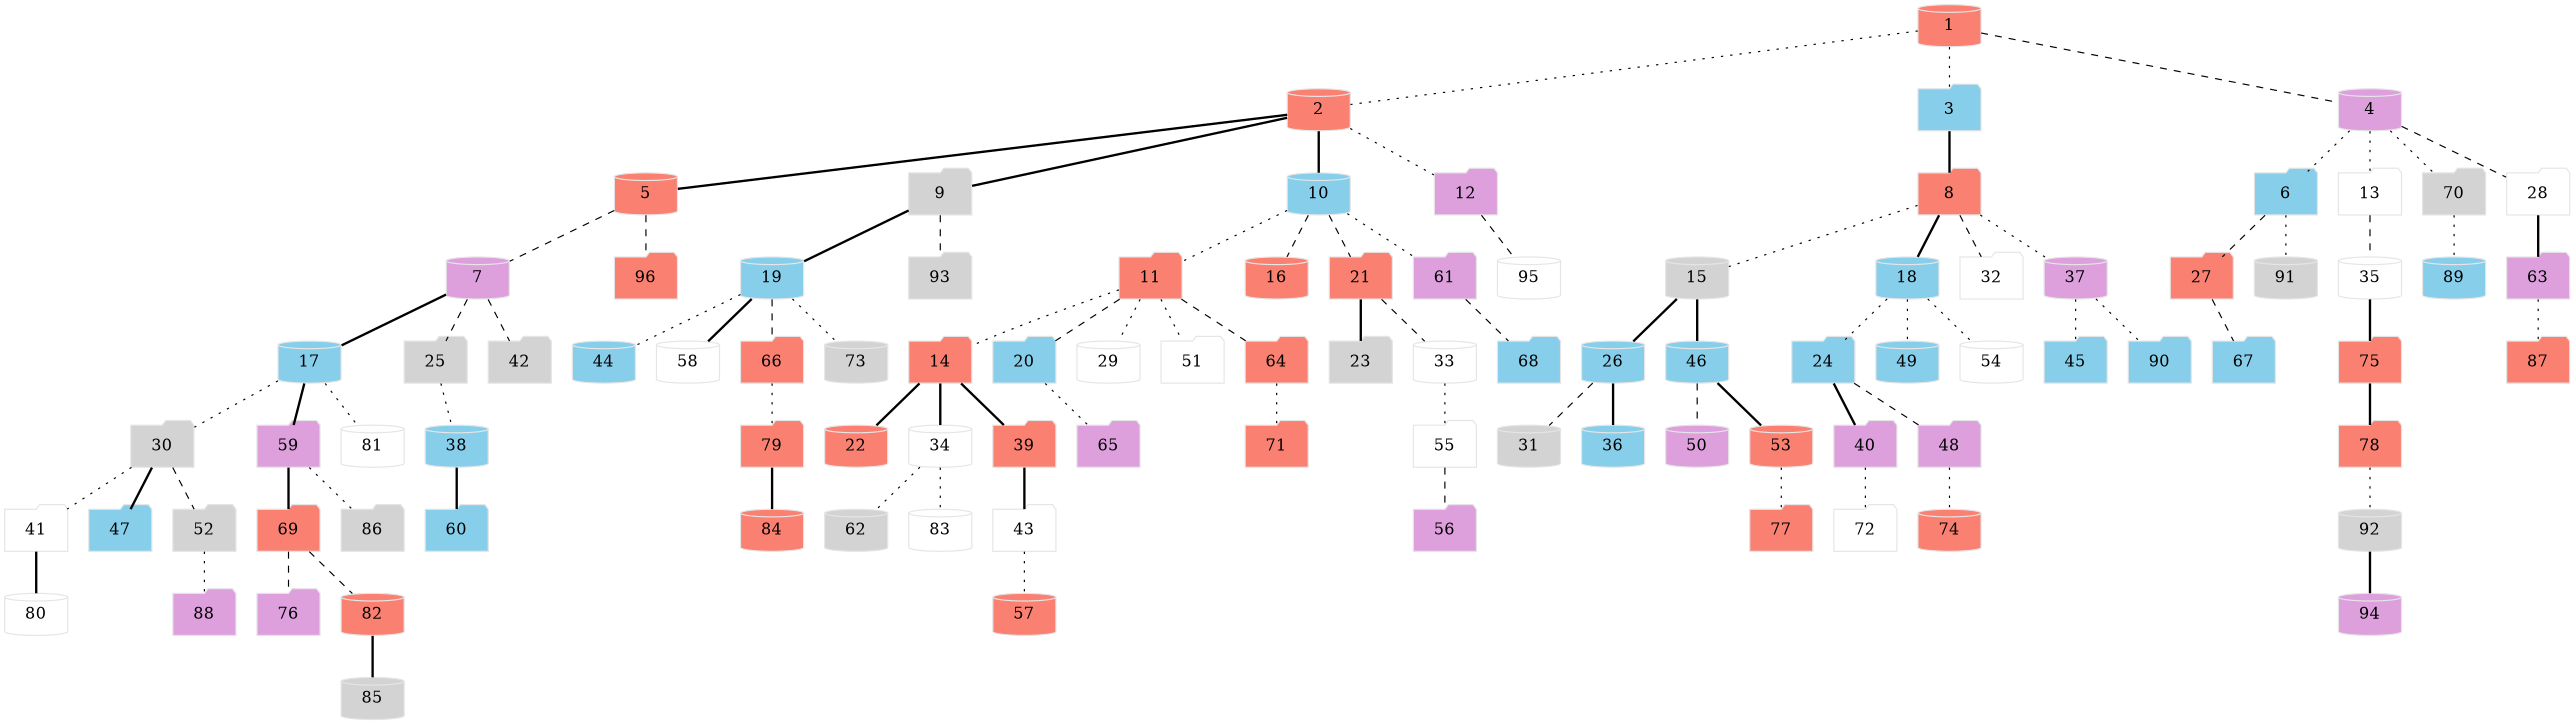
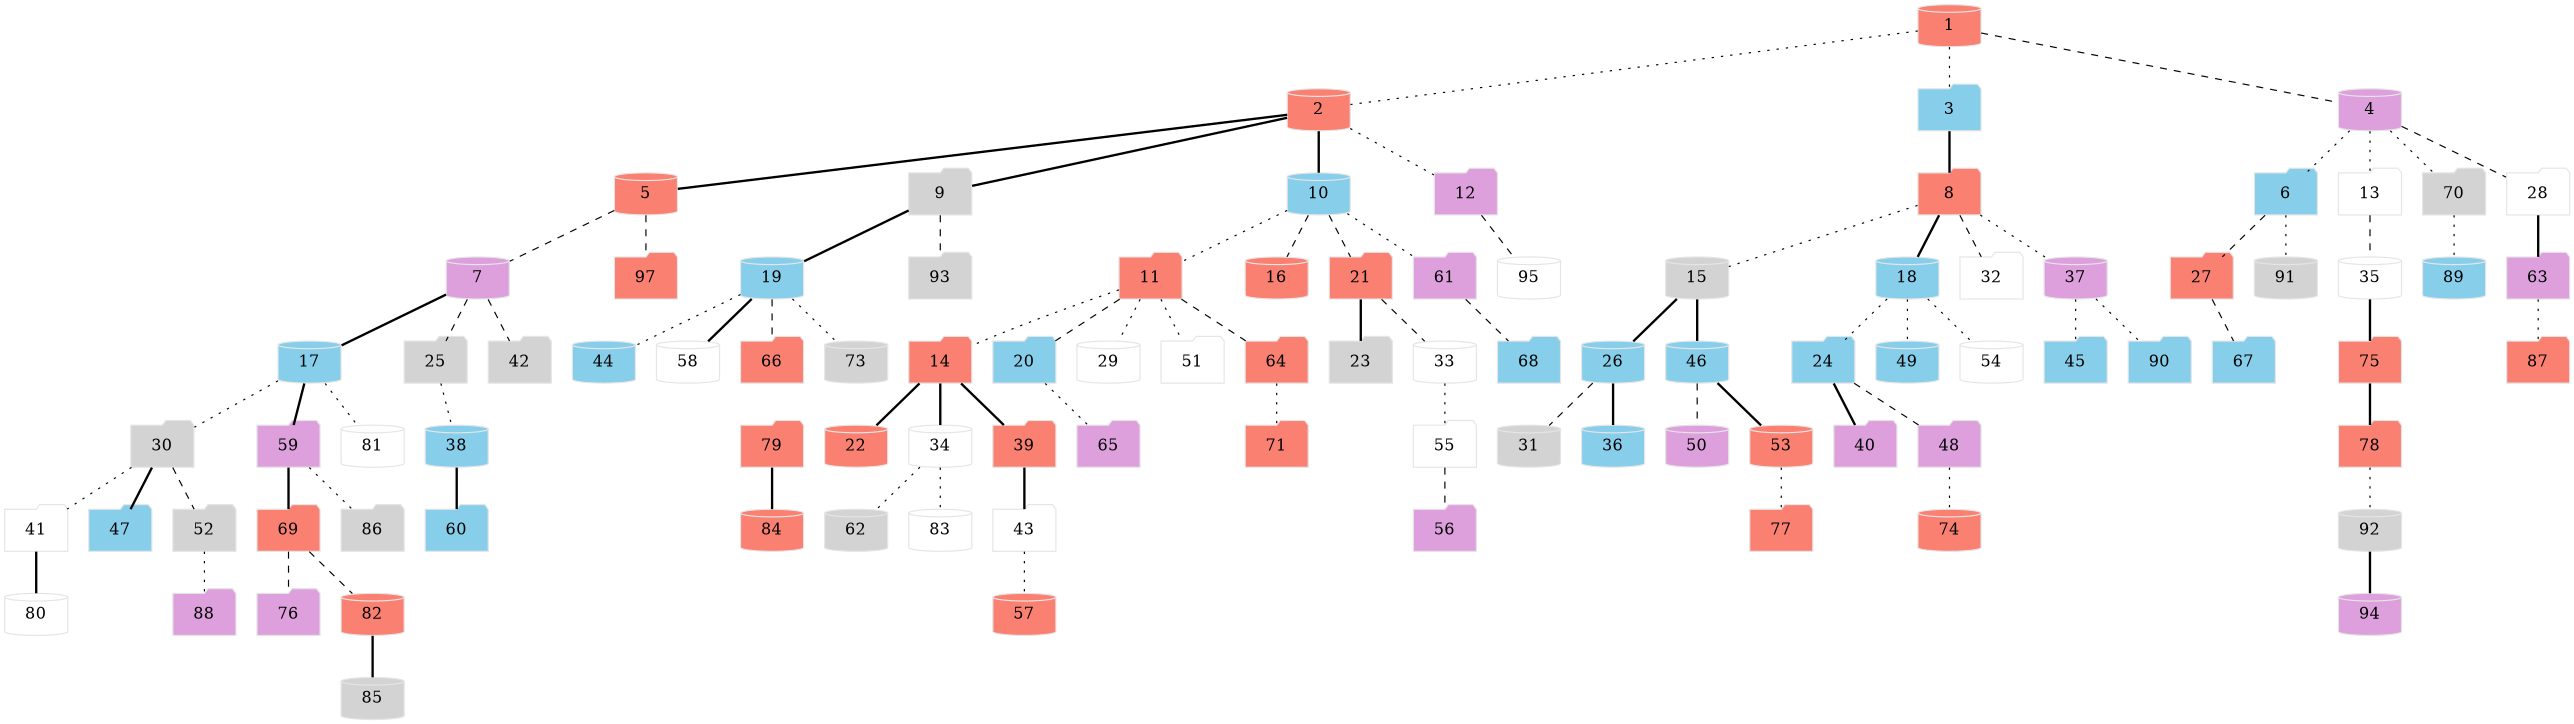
node "96": label "96" -> "97"
edge "66" -- "79": removed
node "72": removed
